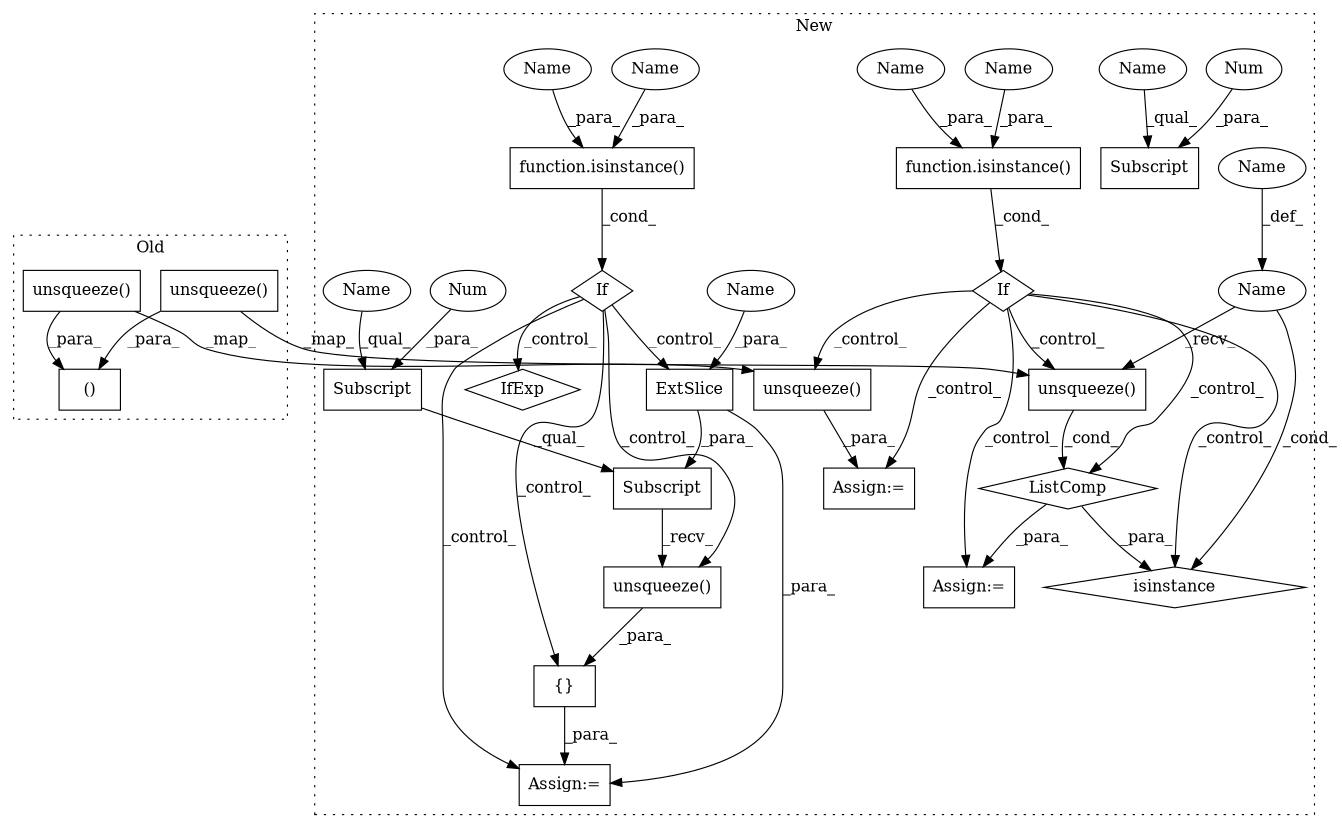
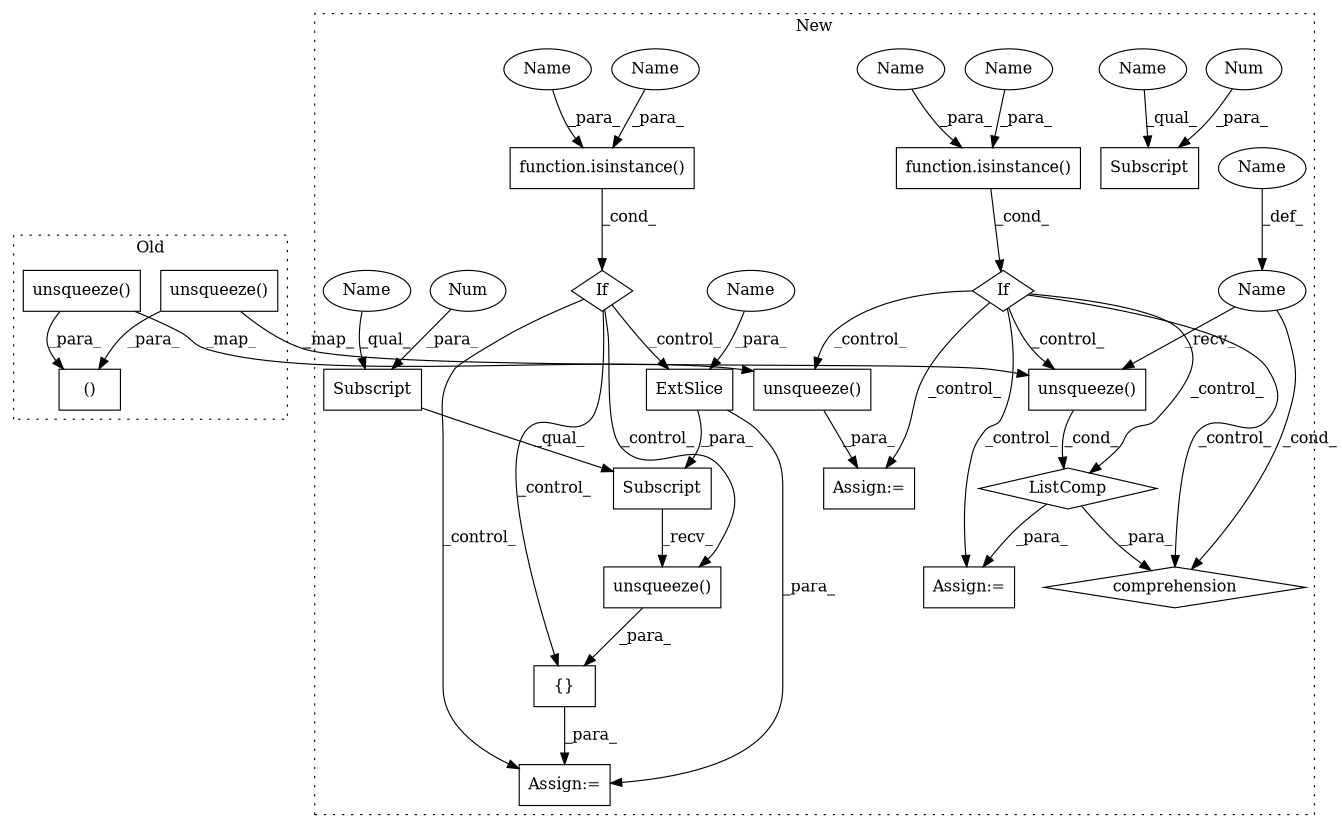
node "IfExp": removed
node "isinstance": label "isinstance" -> "comprehension"
